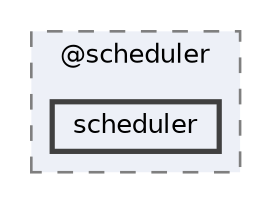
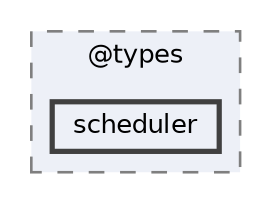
cluster "@scheduler": label "@scheduler" -> "@types"
